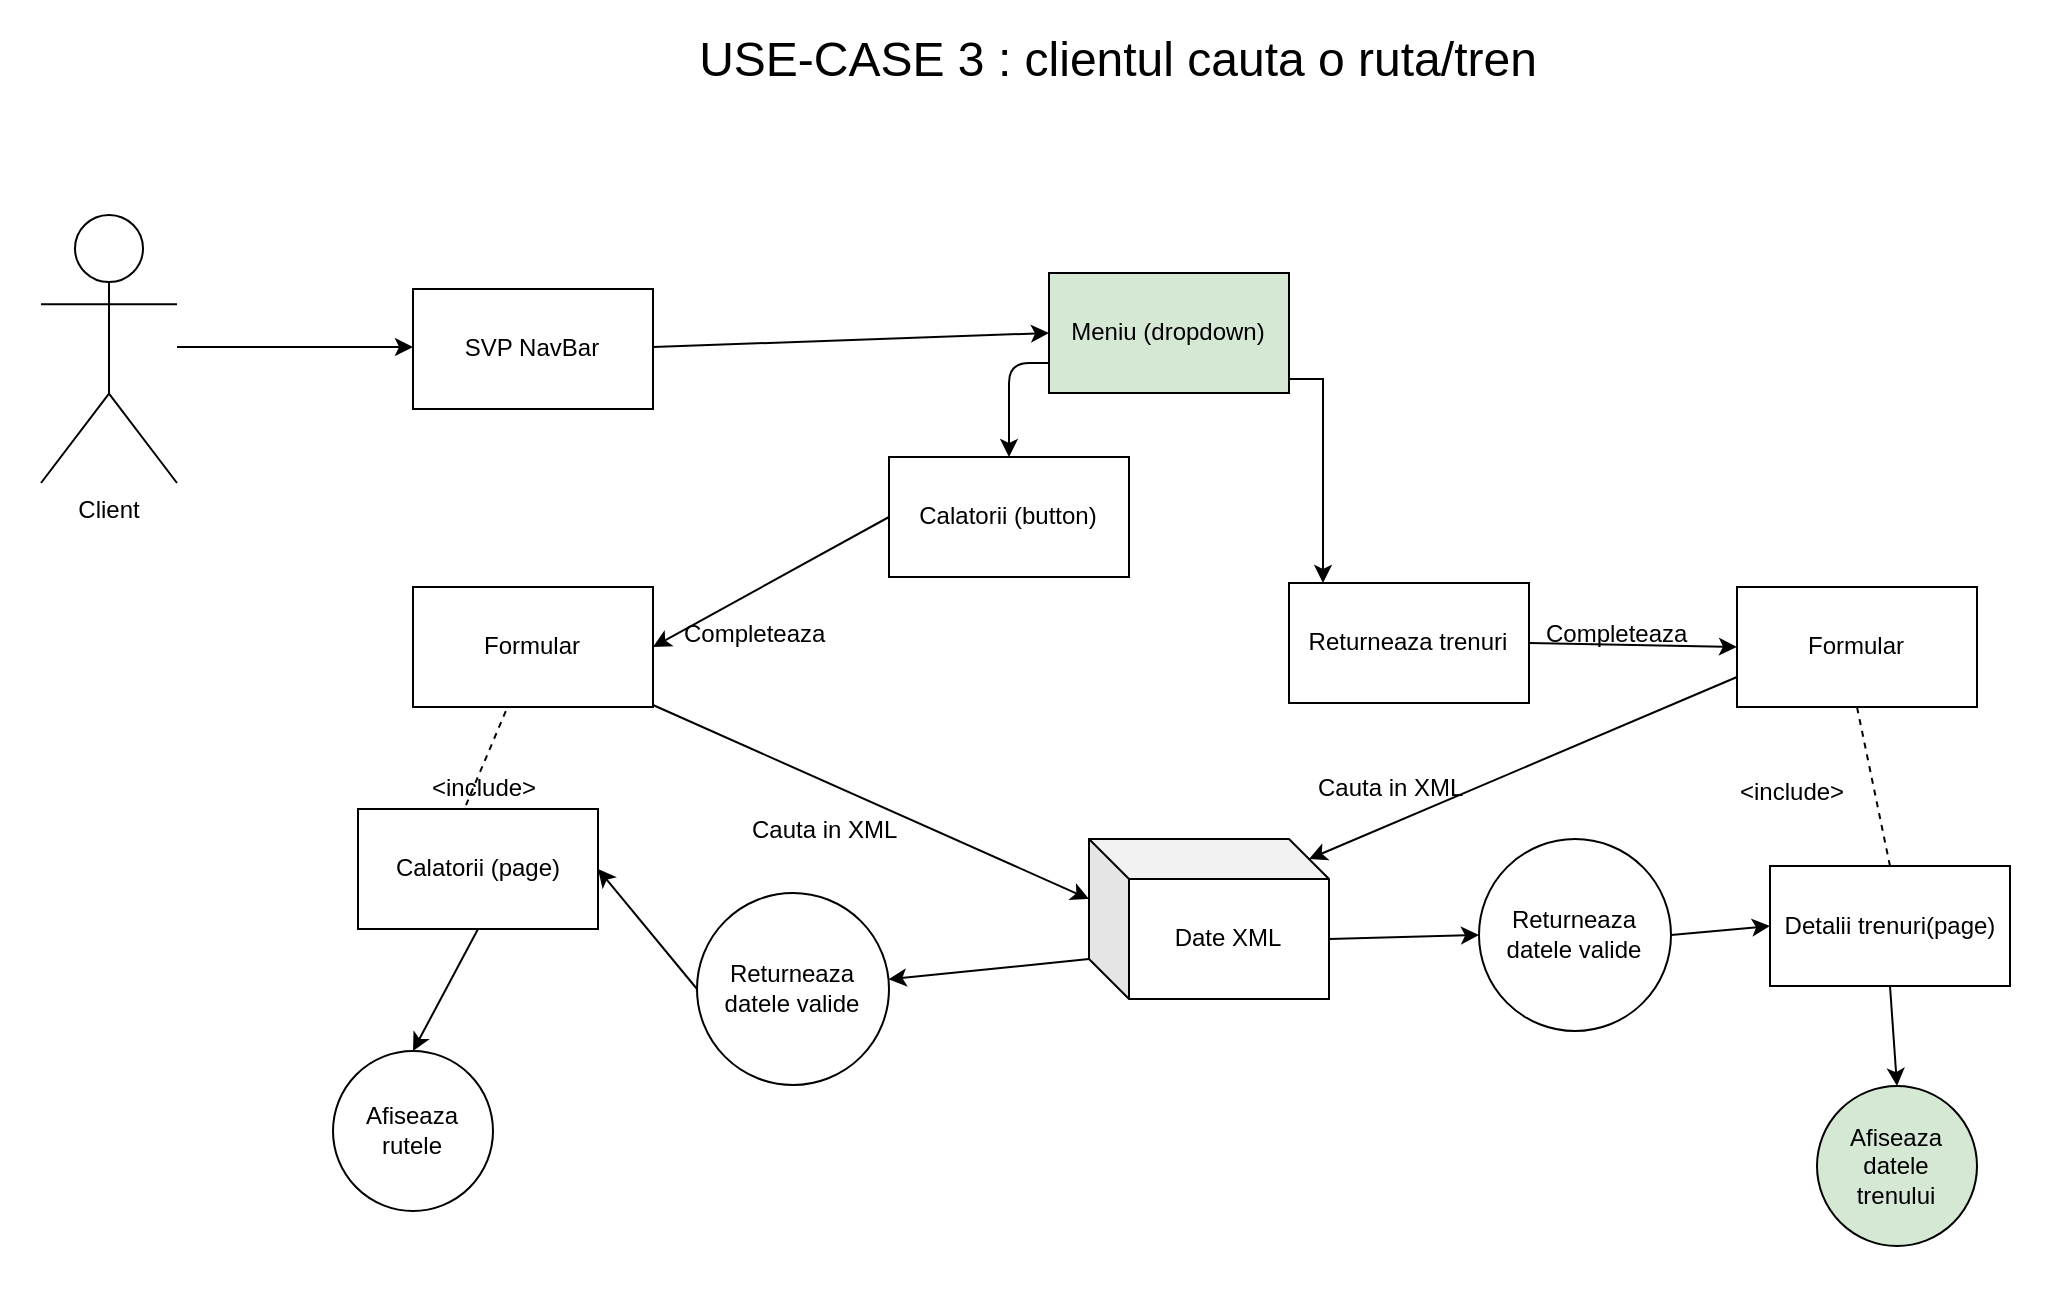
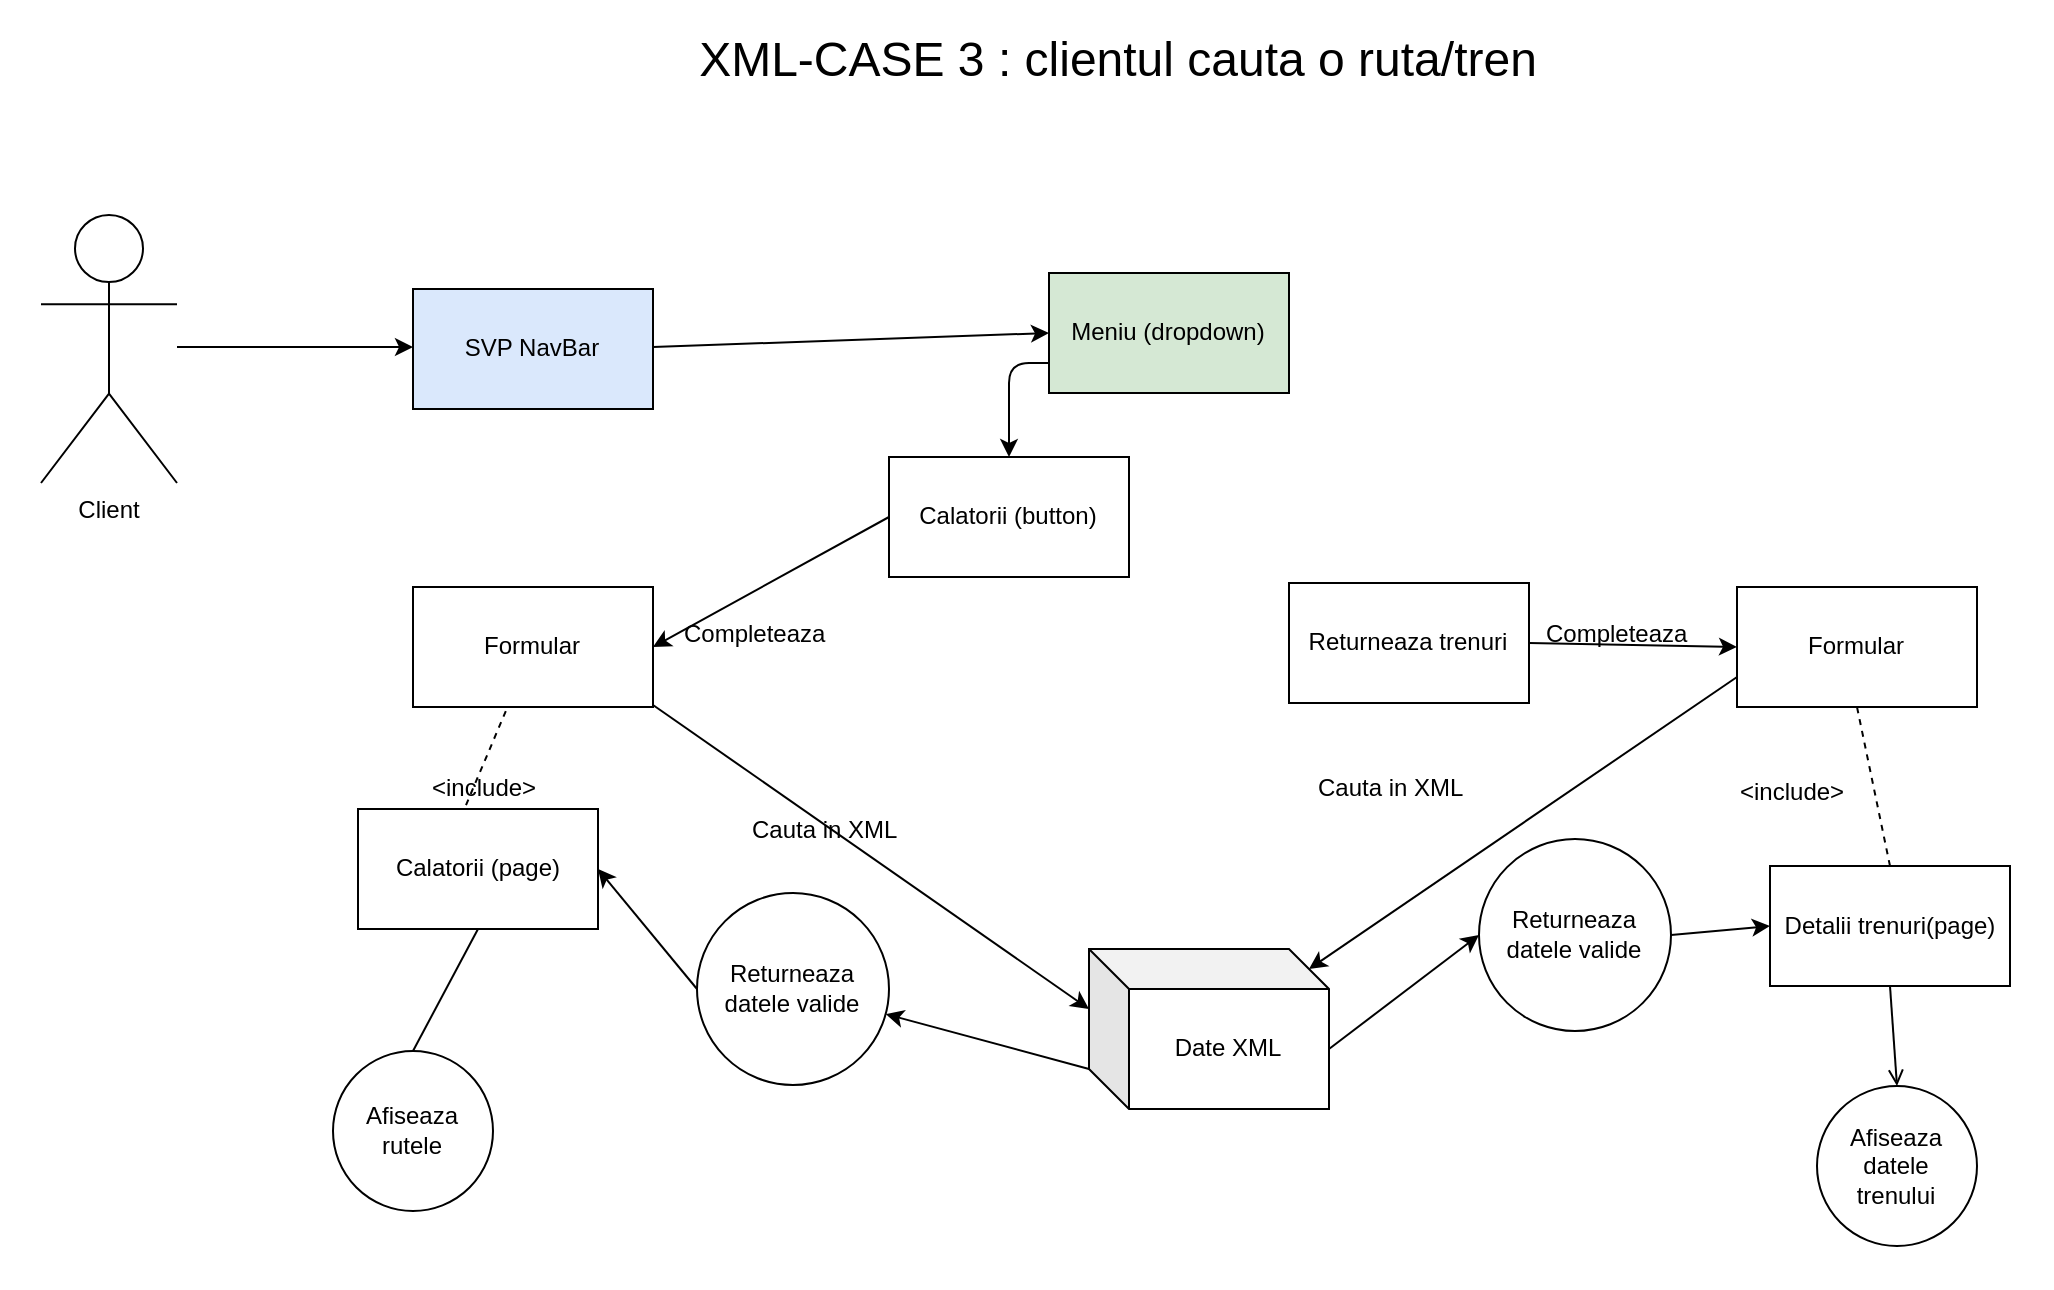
node "USE-CASE 3 : clientul cauta o ruta/tren": label "USE-CASE 3 : clientul cauta o ruta/tren" -> "XML-CASE 3 : clientul cauta o ruta/tren"
node "SVP NavBar": fillcolor #ffffff -> #dae8fc
edge "Meniu (dropdown)" -> "Returneaza trenuri": removed
node "Date XML": moved (1209, 919) -> (1209, 1029)
edge "Calatorii (page)" -> "Afiseaza rutele": arrowhead classic -> none
edge "Detalii trenuri(page)" -> "Afiseaza datele trenului": arrowhead classic -> open
node "Afiseaza datele trenului": fillcolor #d5e8d4 -> #ffffff
